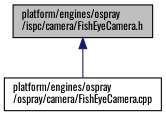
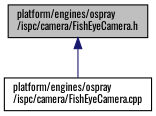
node "platform/engines/ospray /ospray/camera/FishEyeCamera.cpp": label "platform/engines/ospray /ospray/camera/FishEyeCamera.cpp" -> "platform/engines/ospray /ispc/camera/FishEyeCamera.cpp"
